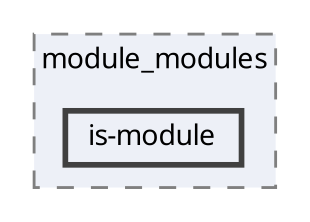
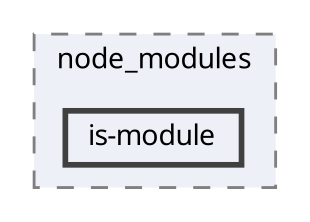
cluster "module_modules": label "module_modules" -> "node_modules"
